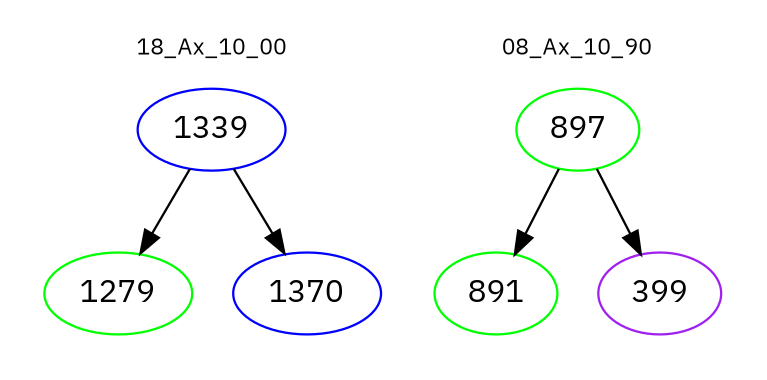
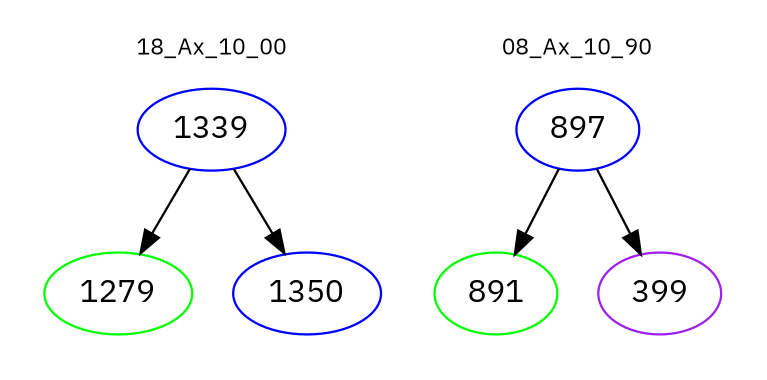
node "897": color green -> blue
node "1370": label "1370" -> "1350"
